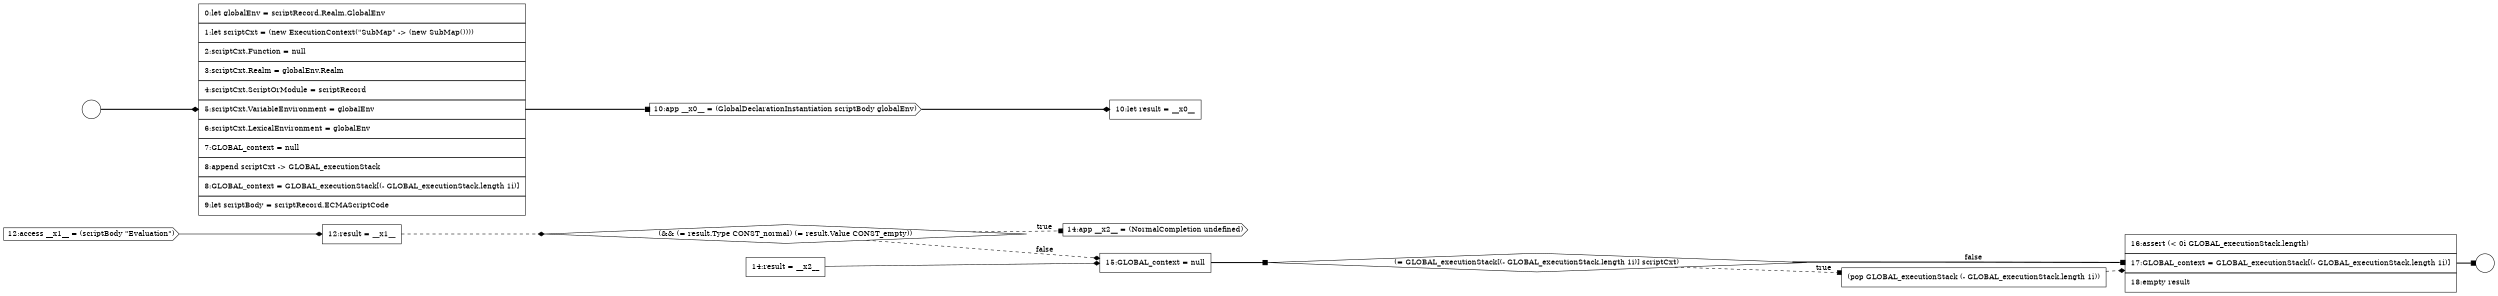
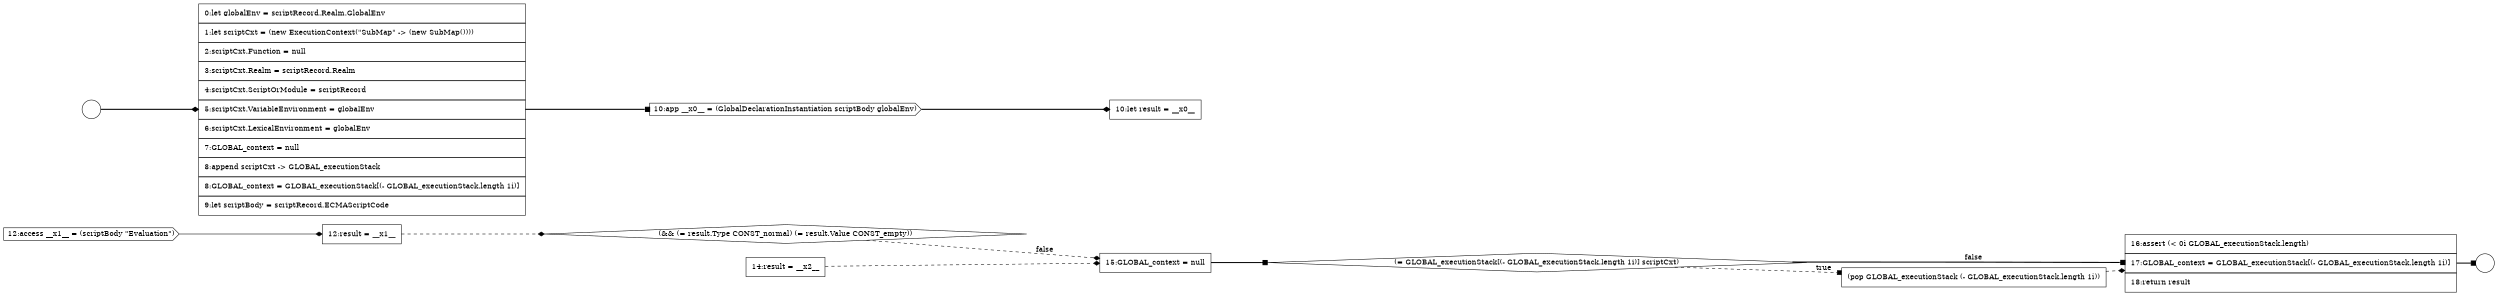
node "0:let globalEnv = scriptRecord.Realm.GlobalEnv": text "3:scriptCxt.Realm = globalEnv.Realm" -> "3:scriptCxt.Realm = scriptRecord.Realm"
node "14:app __x2__ = (NormalCompletion undefined)": removed
edge "14:result = __x2__" -> "15:GLOBAL_context = null": style solid -> dashed
node "16:assert (< 0i GLOBAL_executionStack.length)": text "18:empty result" -> "18:return result"
